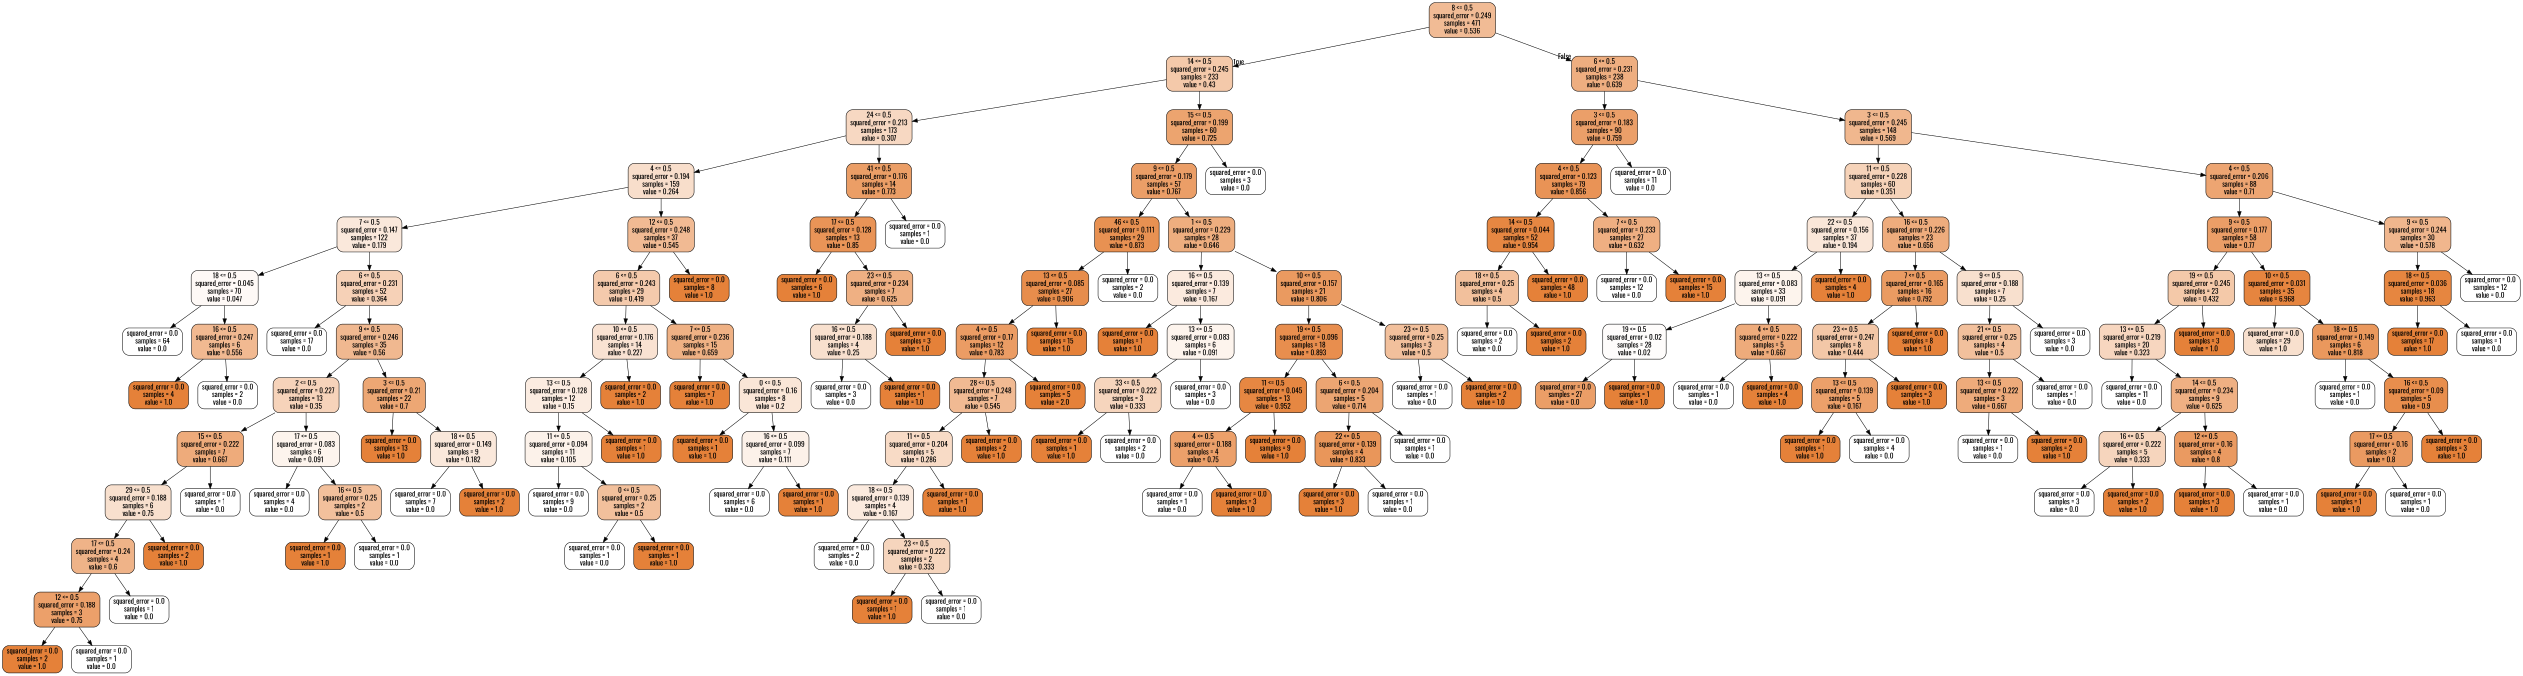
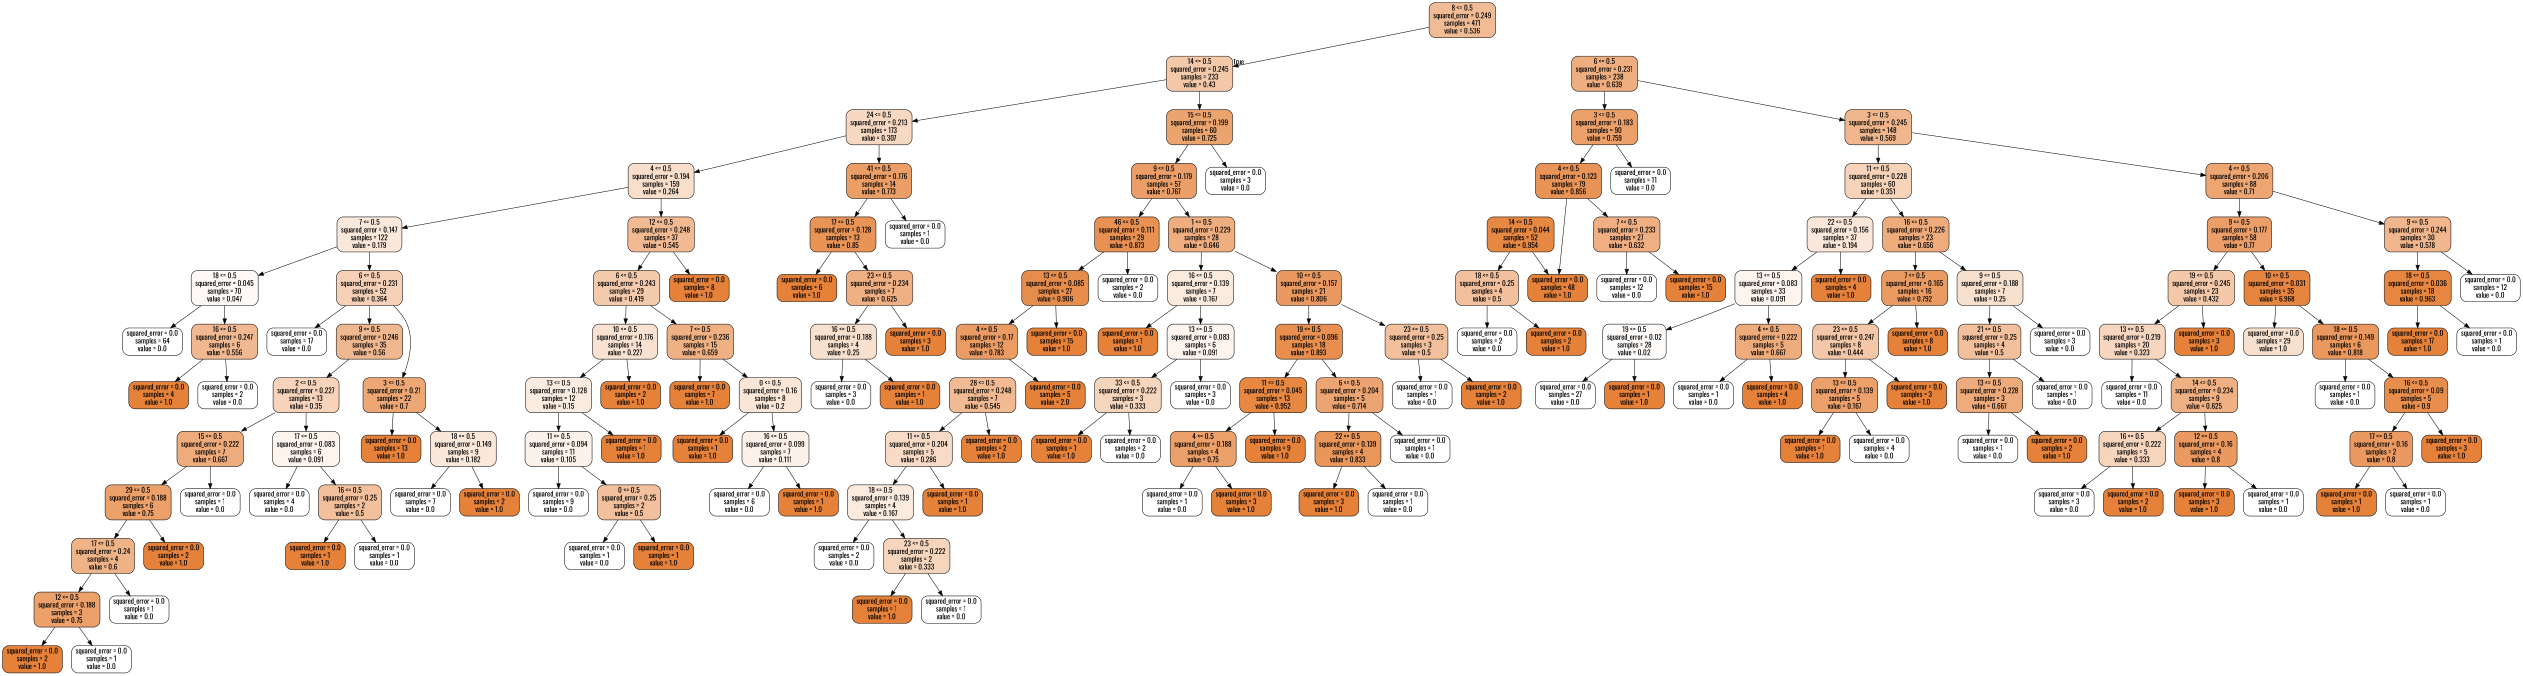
edge "8 <= 0.5 squared_error = 0.249 samples = 471 value = 0.536" -> "6 <= 0.5 squared_error = 0.231 samples = 238 value = 0.639": removed
edge "4 <= 0.5 squared_error = 0.123 samples = 79 value = 0.856" -> "14 <= 0.5 squared_error = 0.044 samples = 52 value = 0.954": now "4 <= 0.5 squared_error = 0.123 samples = 79 value = 0.856" -> "squared_error = 0.0 samples = 48 value = 1.0"
edge "9 <= 0.5 squared_error = 0.246 samples = 35 value = 0.56" -> "3 <= 0.5 squared_error = 0.21 samples = 22 value = 0.7": now "6 <= 0.5 squared_error = 0.231 samples = 52 value = 0.364" -> "3 <= 0.5 squared_error = 0.21 samples = 22 value = 0.7"
edge "4 <= 0.5 squared_error = 0.17 samples = 12 value = 0.783" -> "28 <= 0.5 squared_error = 0.248 samples = 7 value = 0.545": removed
node "squared_error = 0.0 samples = 27 value = 0.0": fillcolor #eb9e67 -> #ffffff
node "13 <= 0.5 squared_error = 0.222 samples = 3 value = 0.667": label "13 <= 0.5 squared_error = 0.222 samples = 3 value = 0.667" -> "13 <= 0.5 squared_error = 0.228 samples = 3 value = 0.667"
node "29 <= 0.5 squared_error = 0.188 samples = 6 value = 0.75": fillcolor #f8e0ce -> #eca06a
